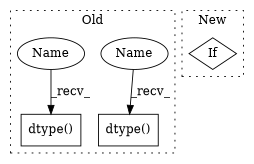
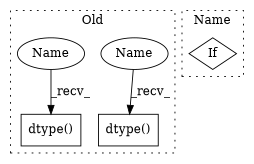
cluster "New": label "New" -> "Name"
